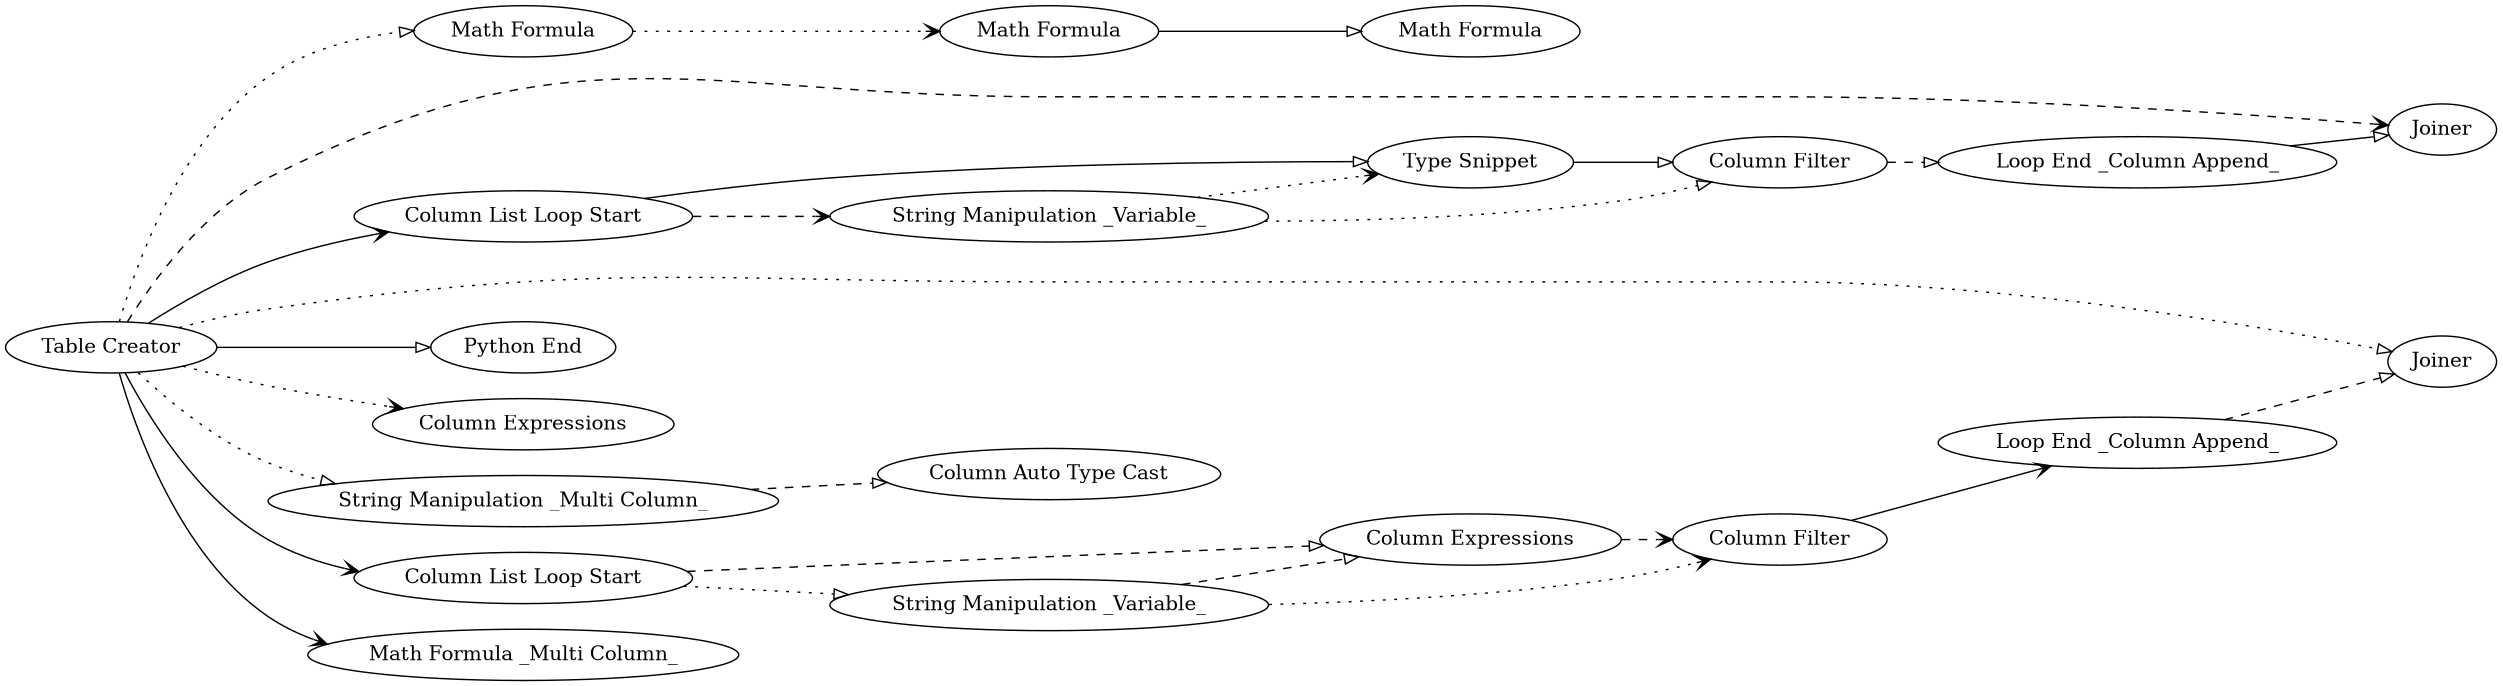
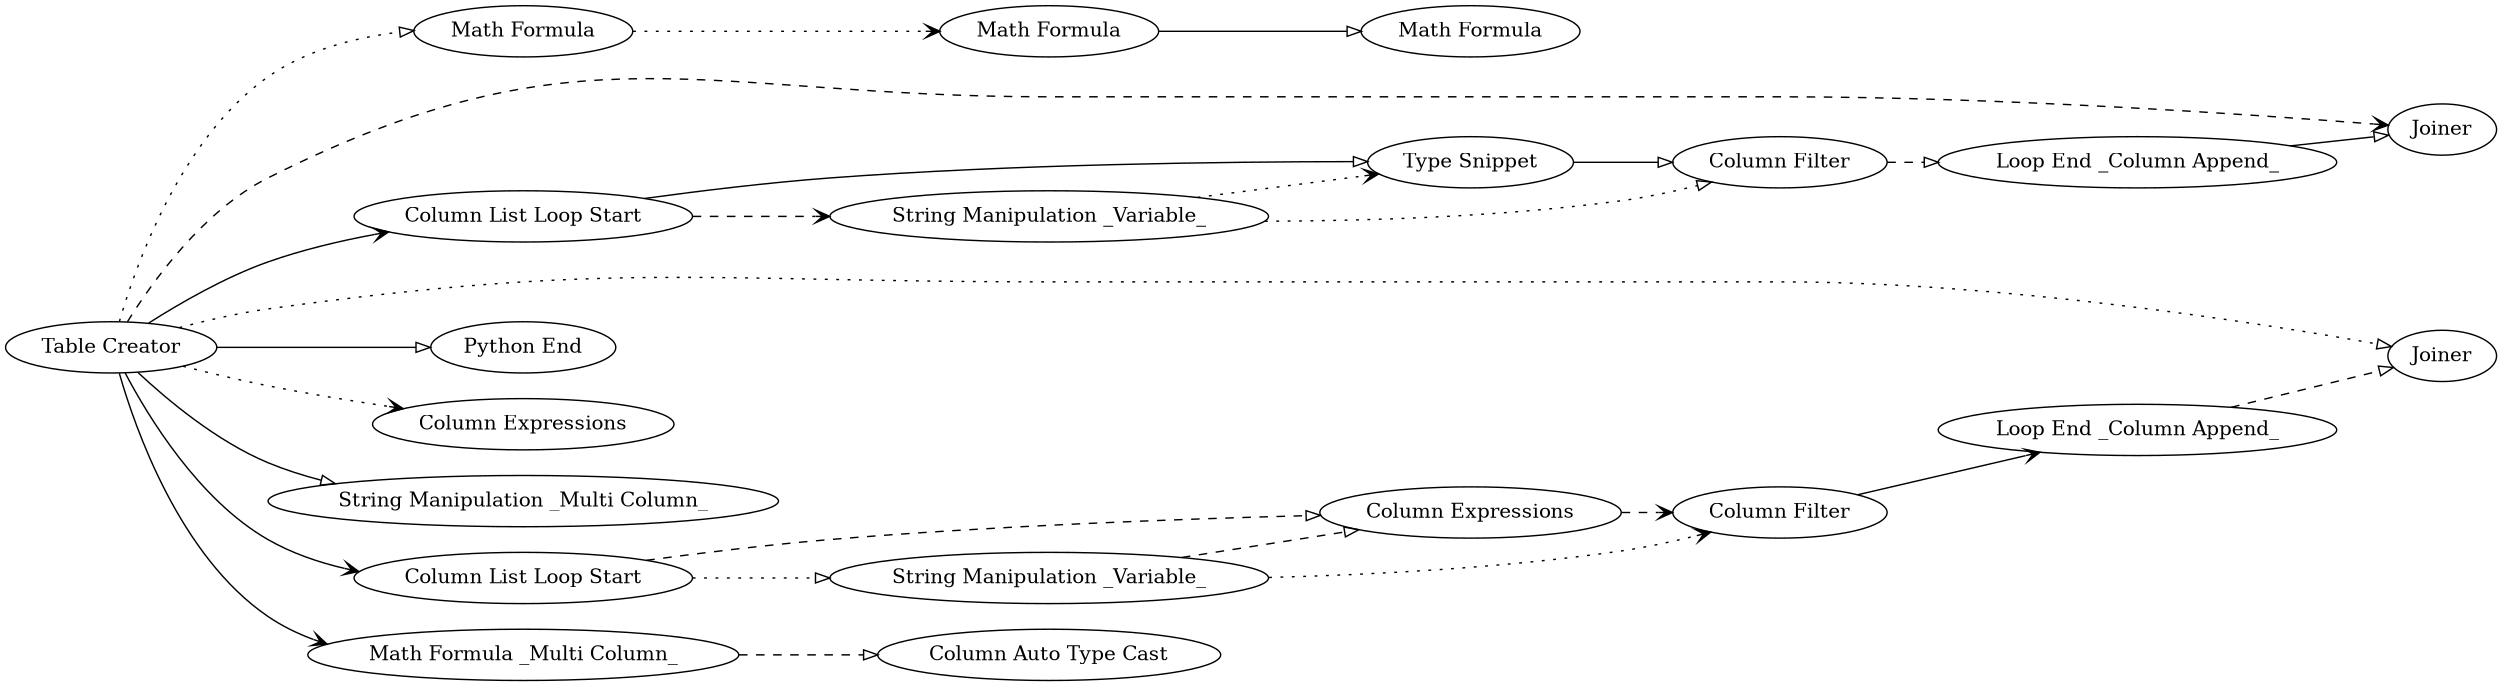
edge "Table Creator" -> "String Manipulation _Multi Column_": style dotted -> solid
edge "String Manipulation _Multi Column_" -> "Column Auto Type Cast": now "Math Formula _Multi Column_" -> "Column Auto Type Cast"
